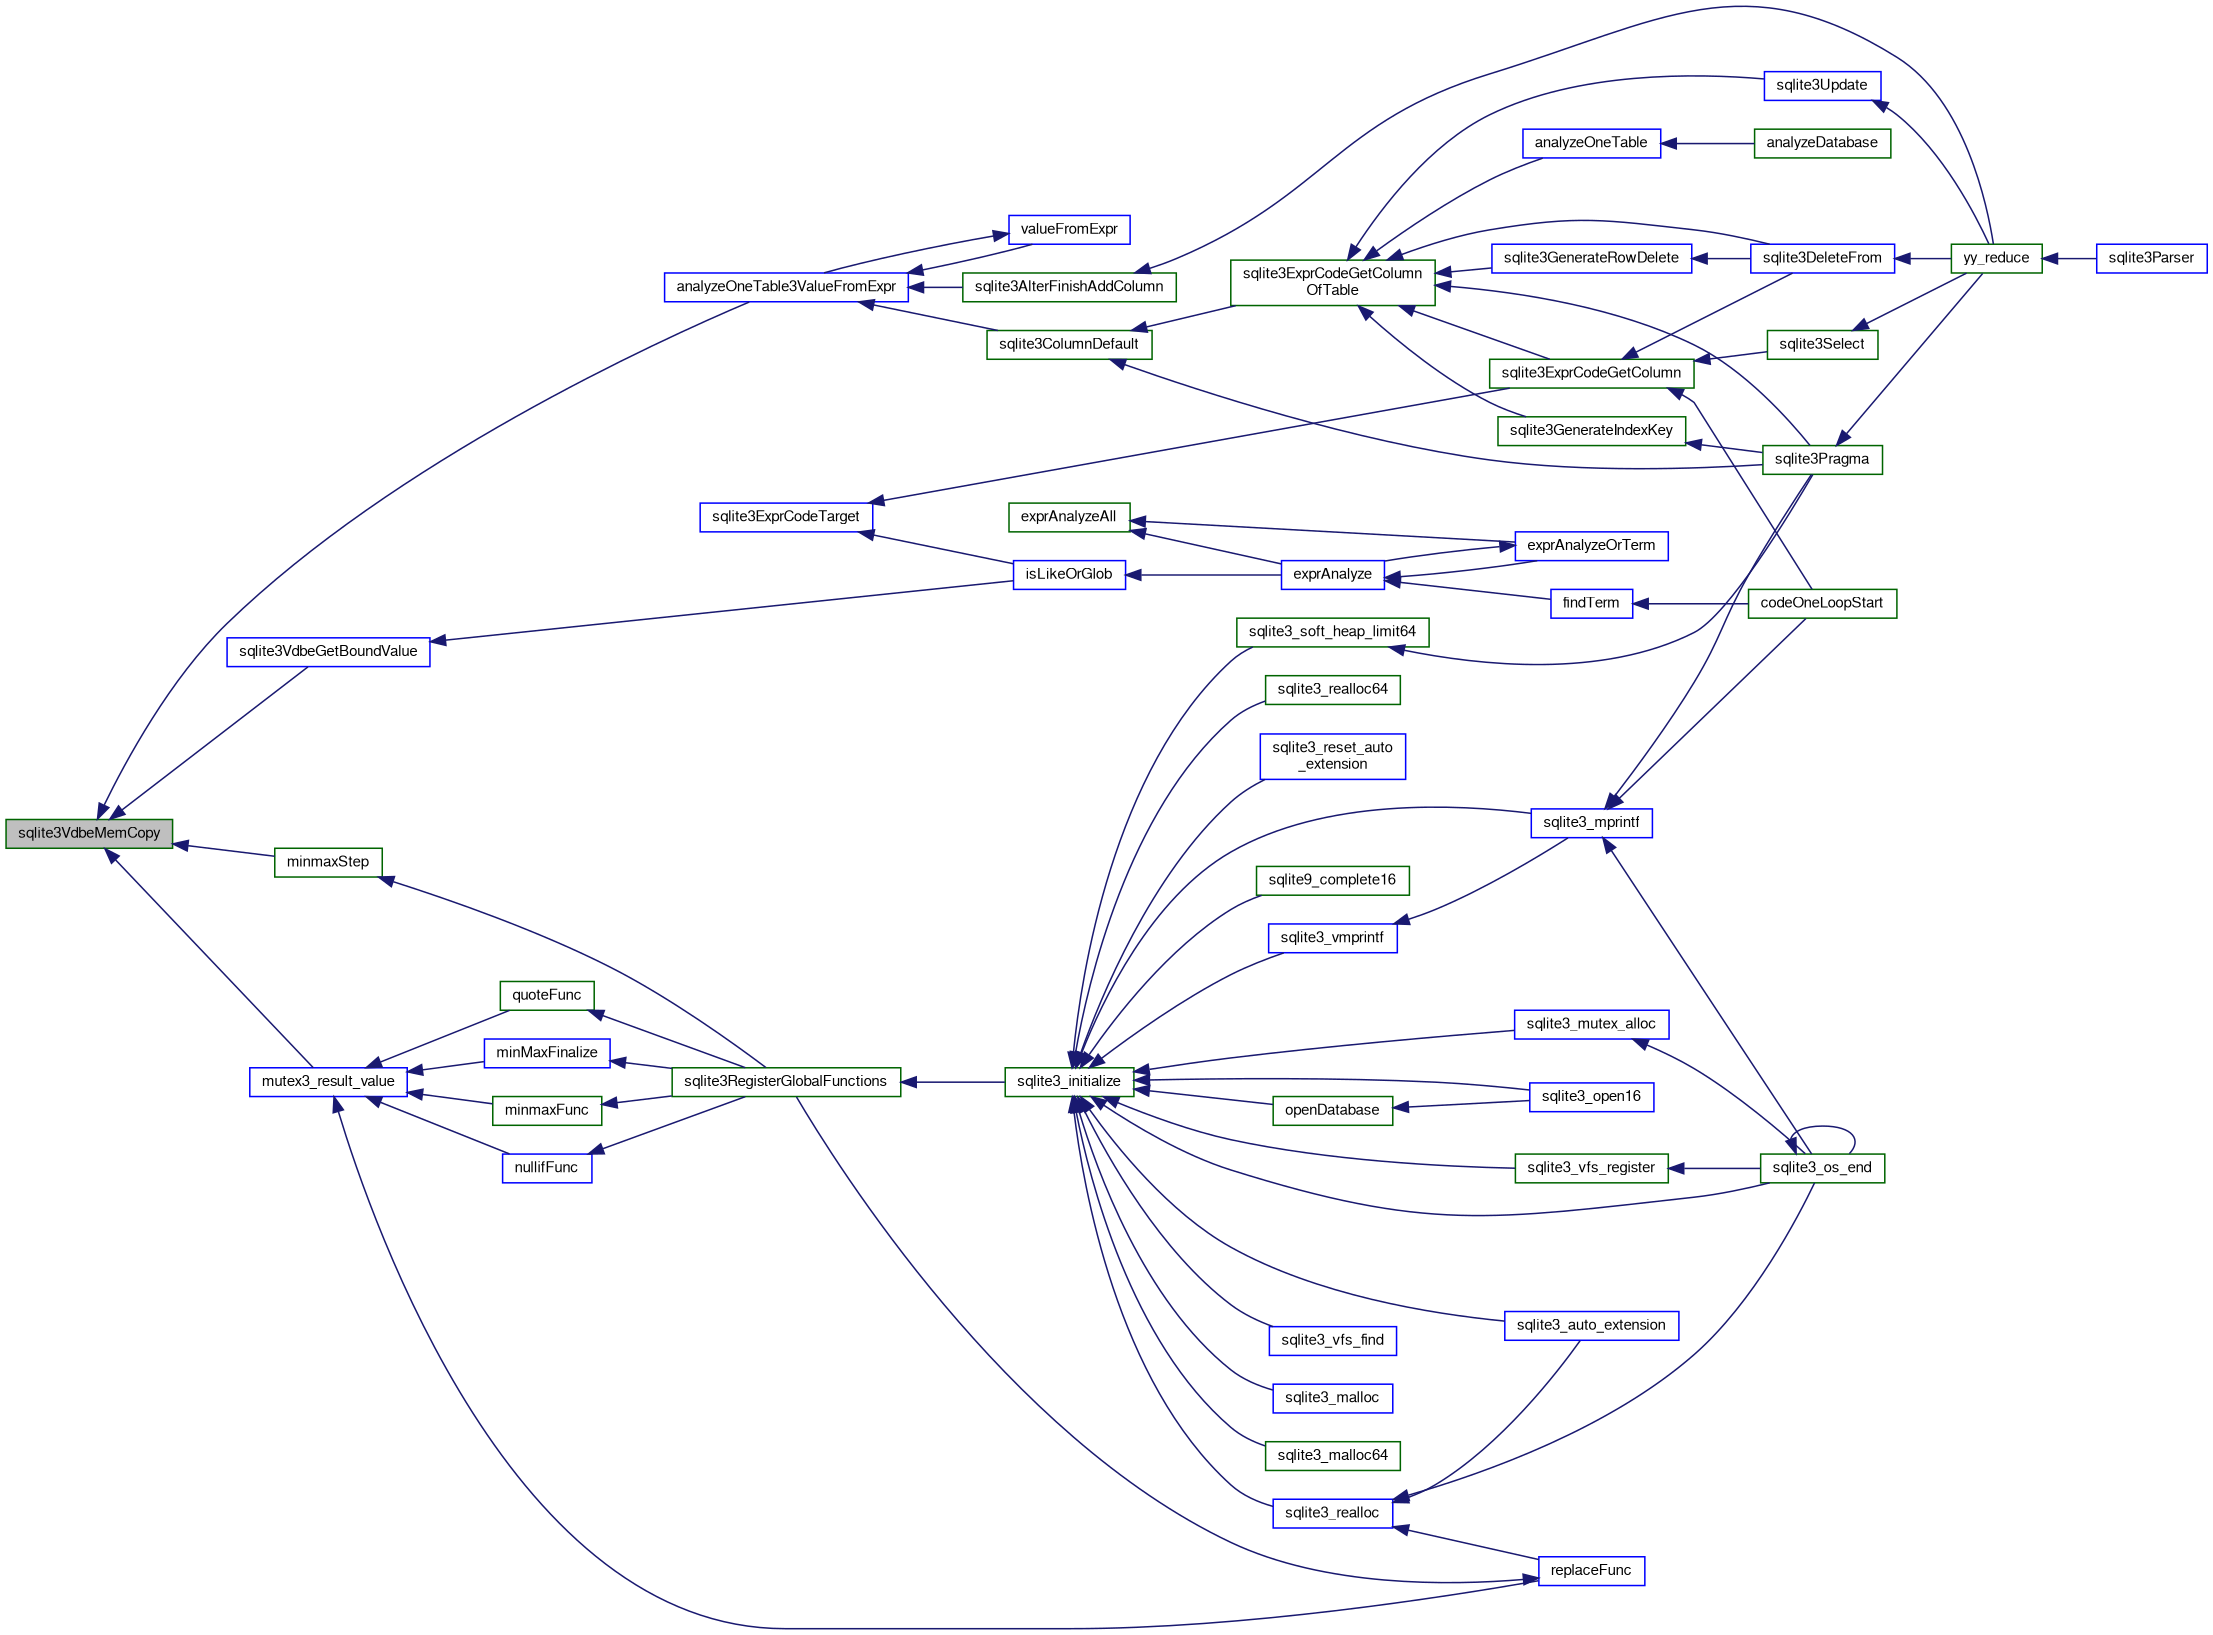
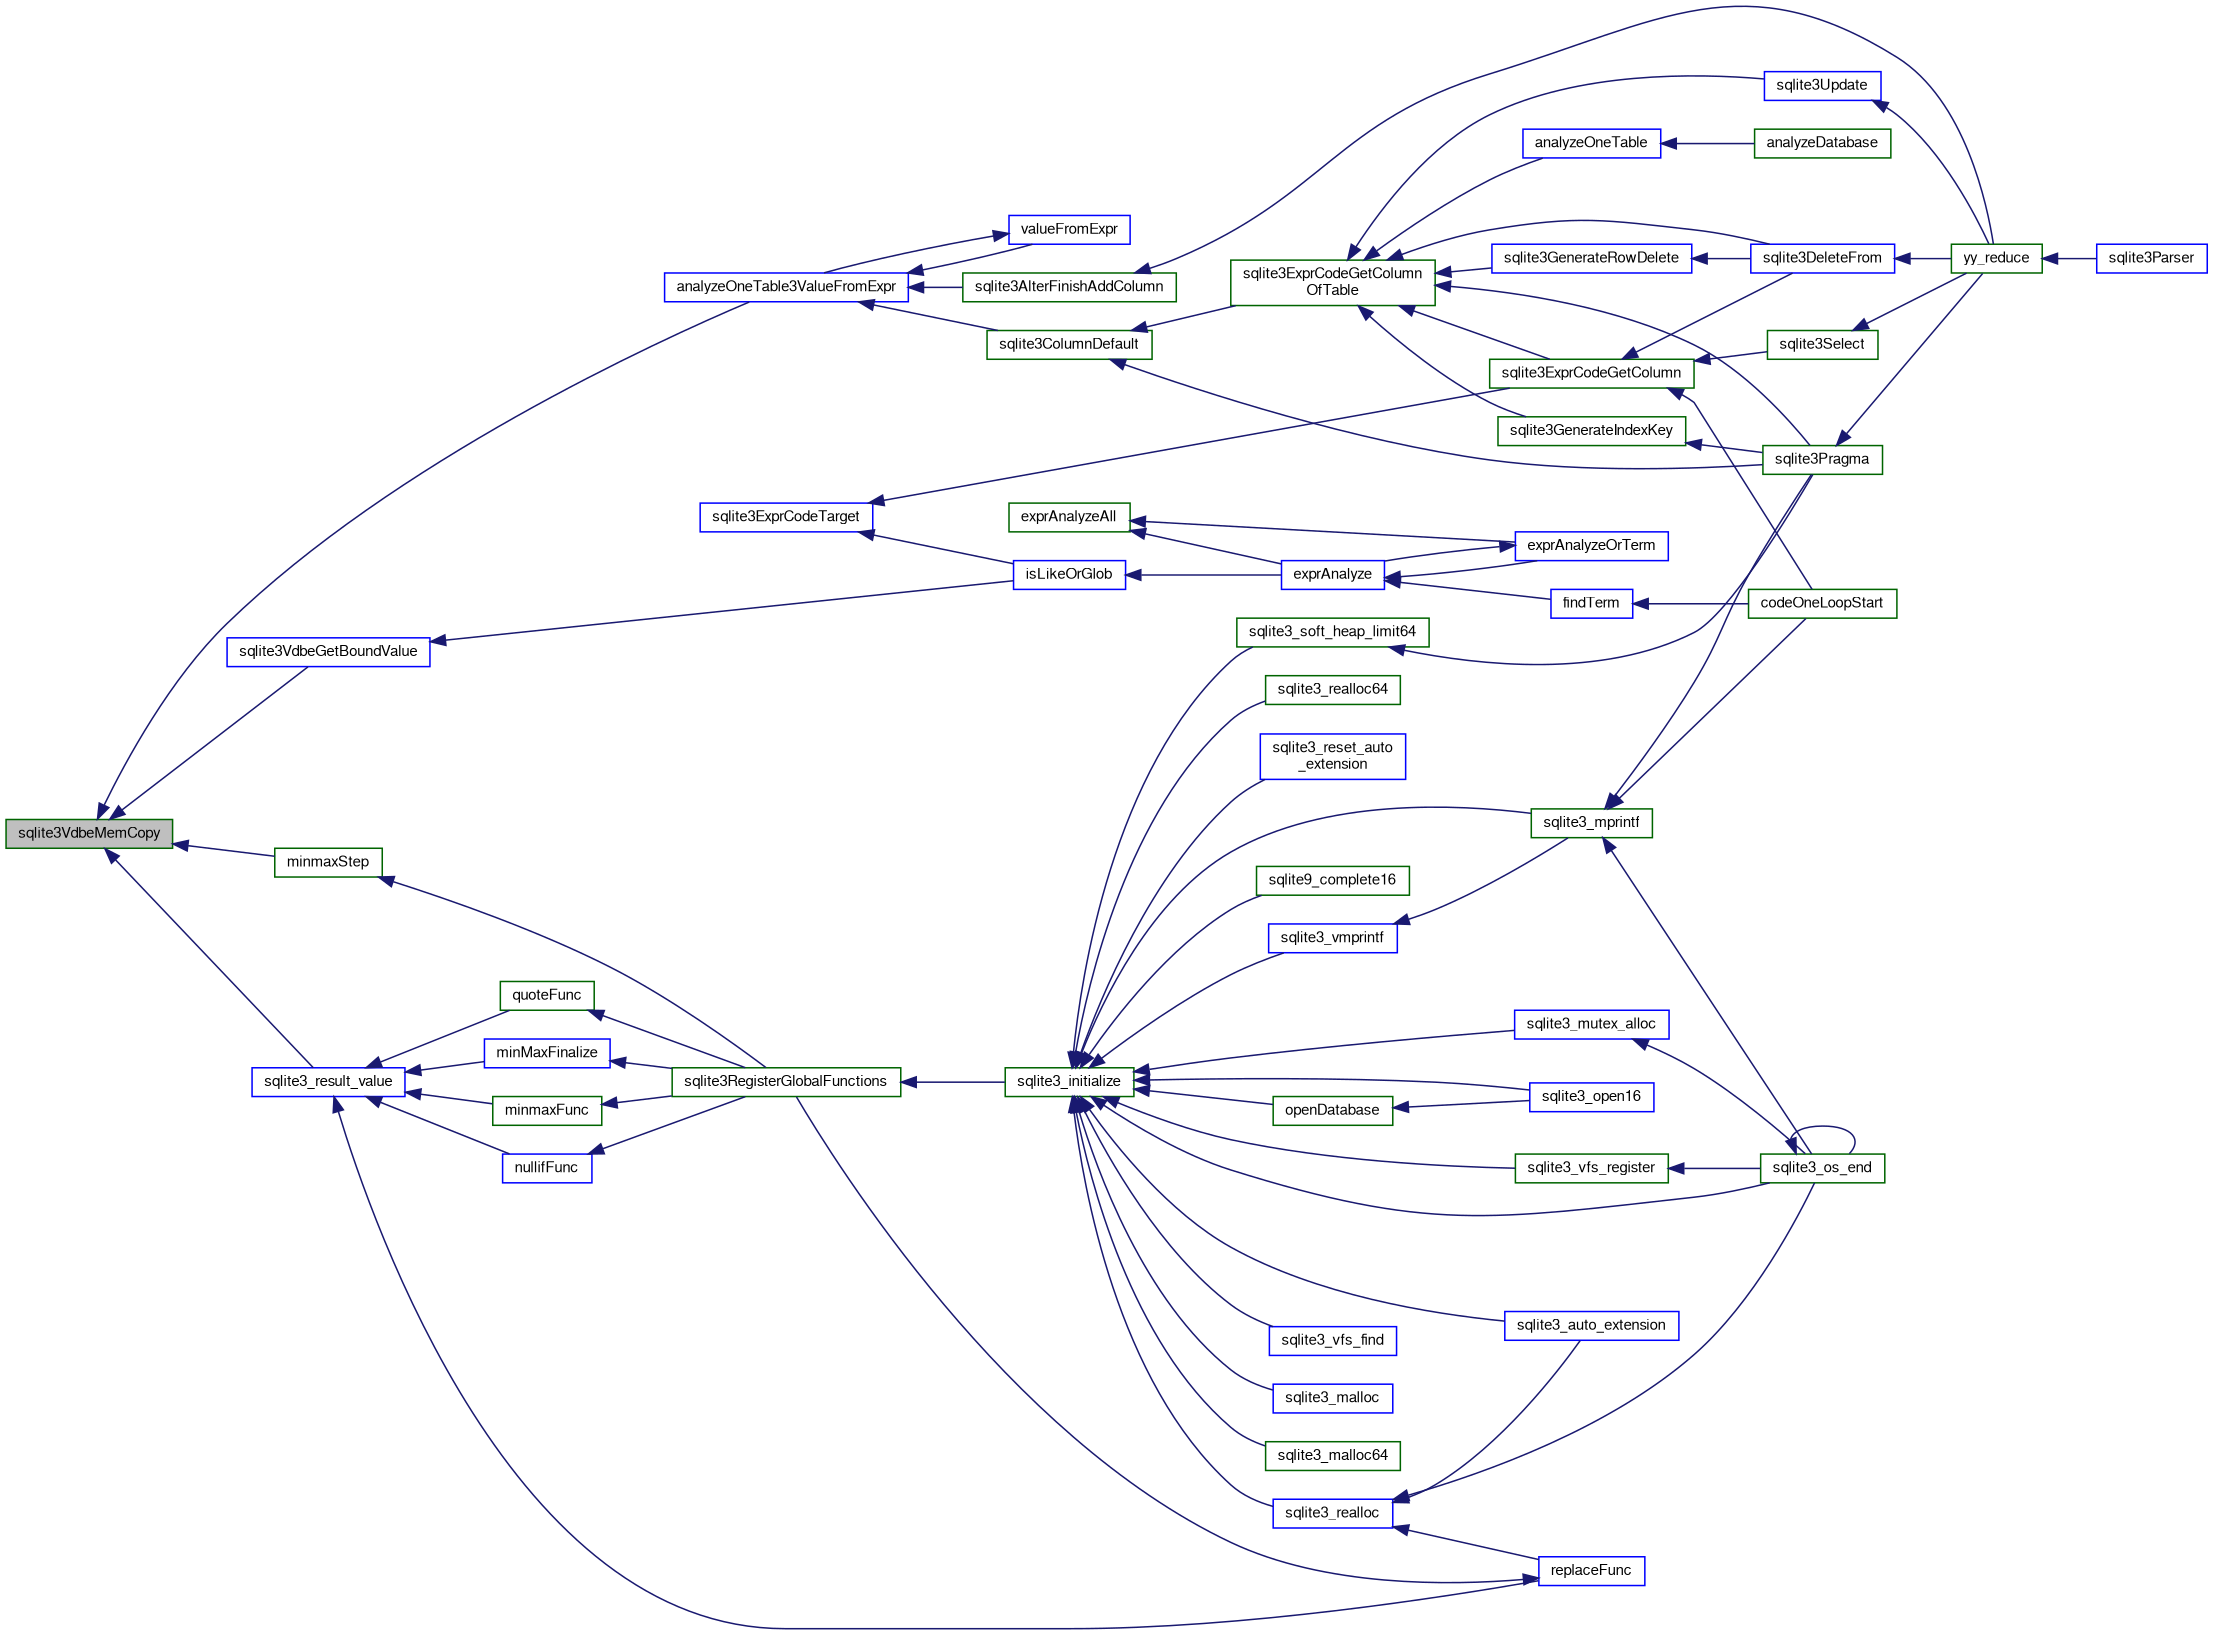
node "sqlite3_mprintf": color blue -> darkgreen
node "mutex3_result_value": label "mutex3_result_value" -> "sqlite3_result_value"
